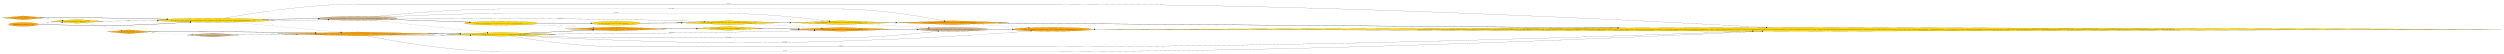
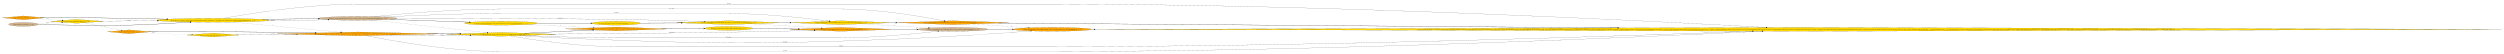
node "createReferencesPage['1', '0', '0']": fillcolor orange -> tan
node "fkTable.setHeaderVisible(true)@@@6@@@['0', '0', '1']": shape diamond -> ellipse
node "Composite parent@@@2@@@['0', '0', '1']": fillcolor tan -> gold
